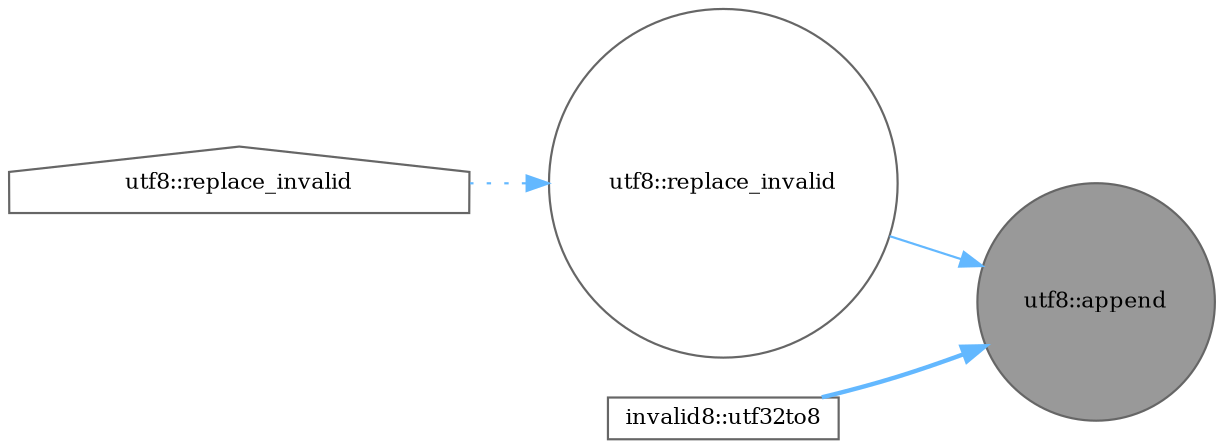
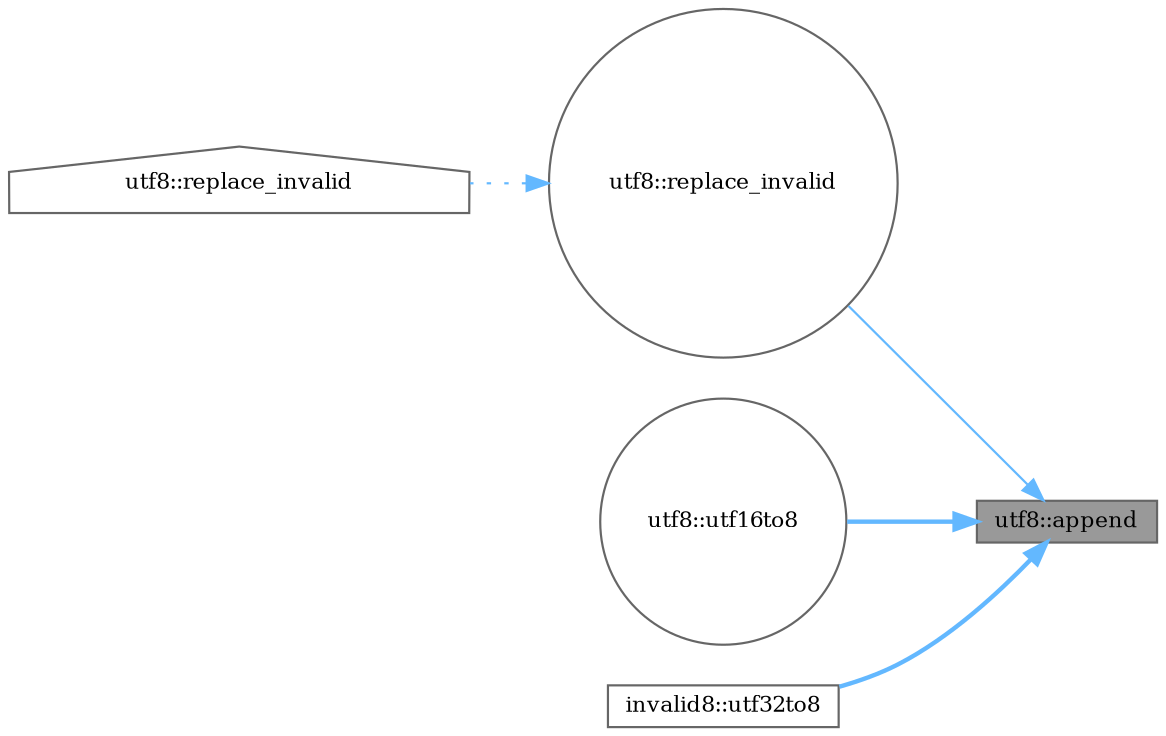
node "utf8::append": shape circle -> box
node "utf8::utf16to8": added
